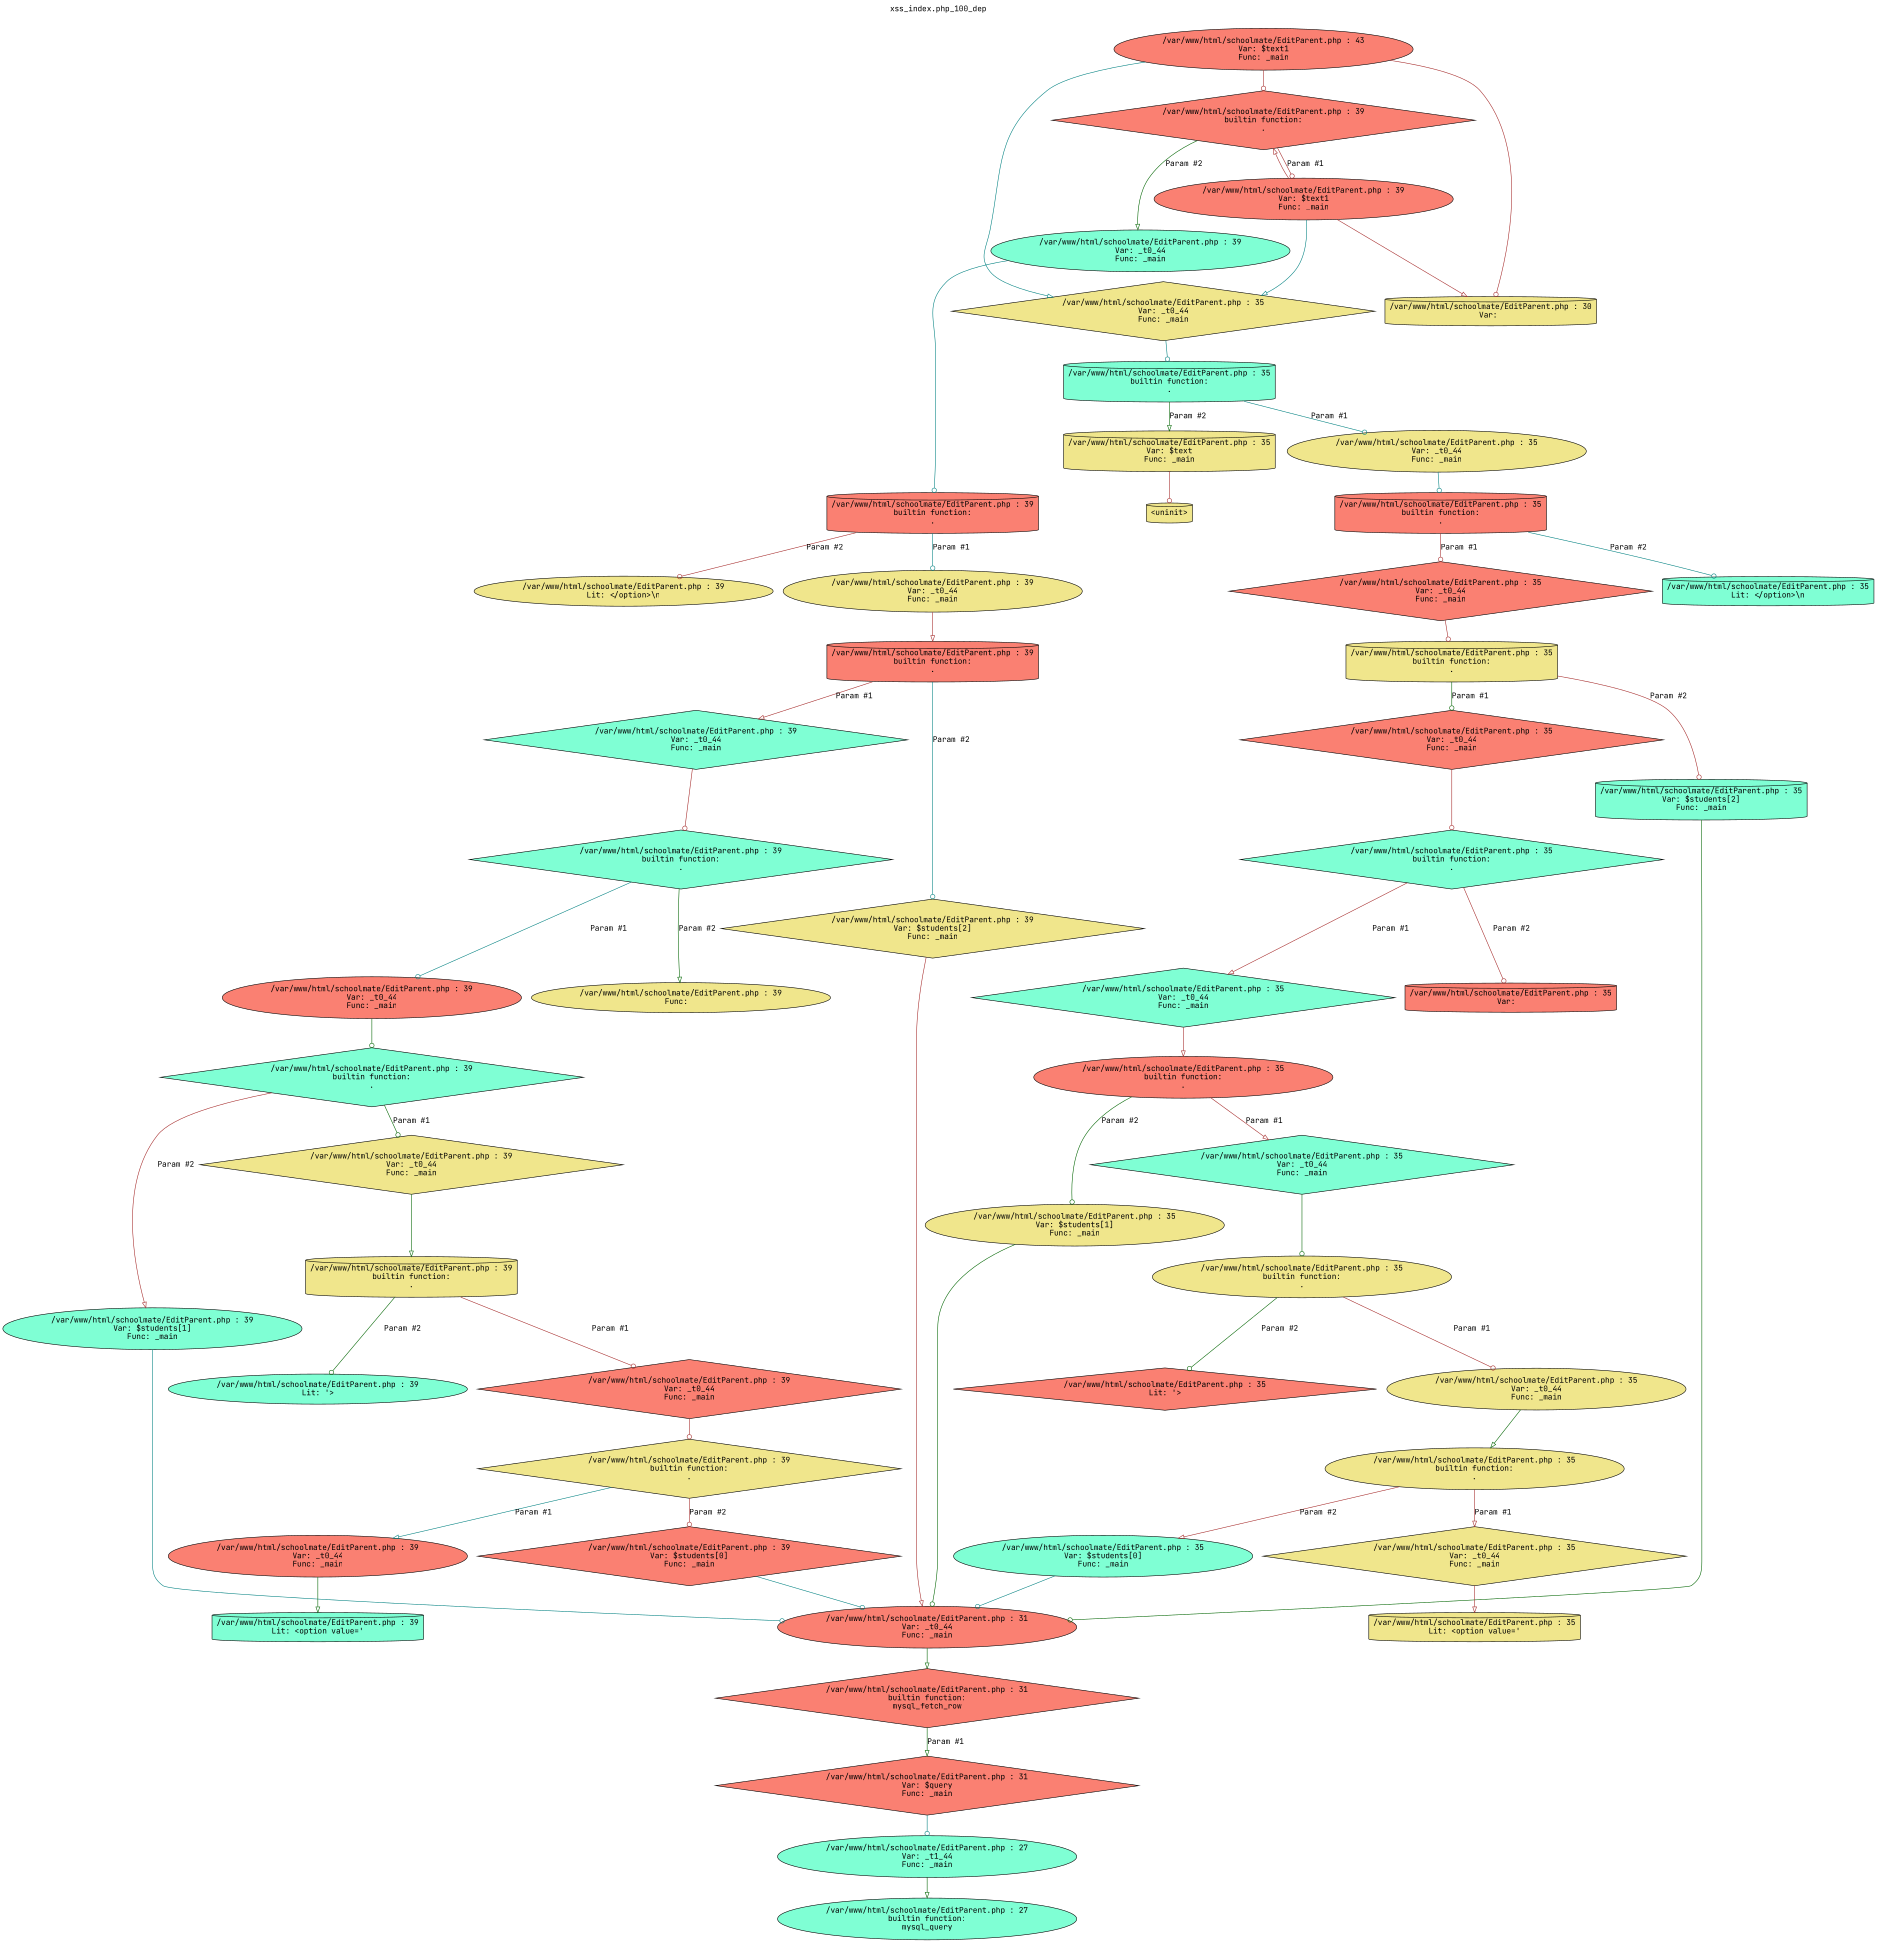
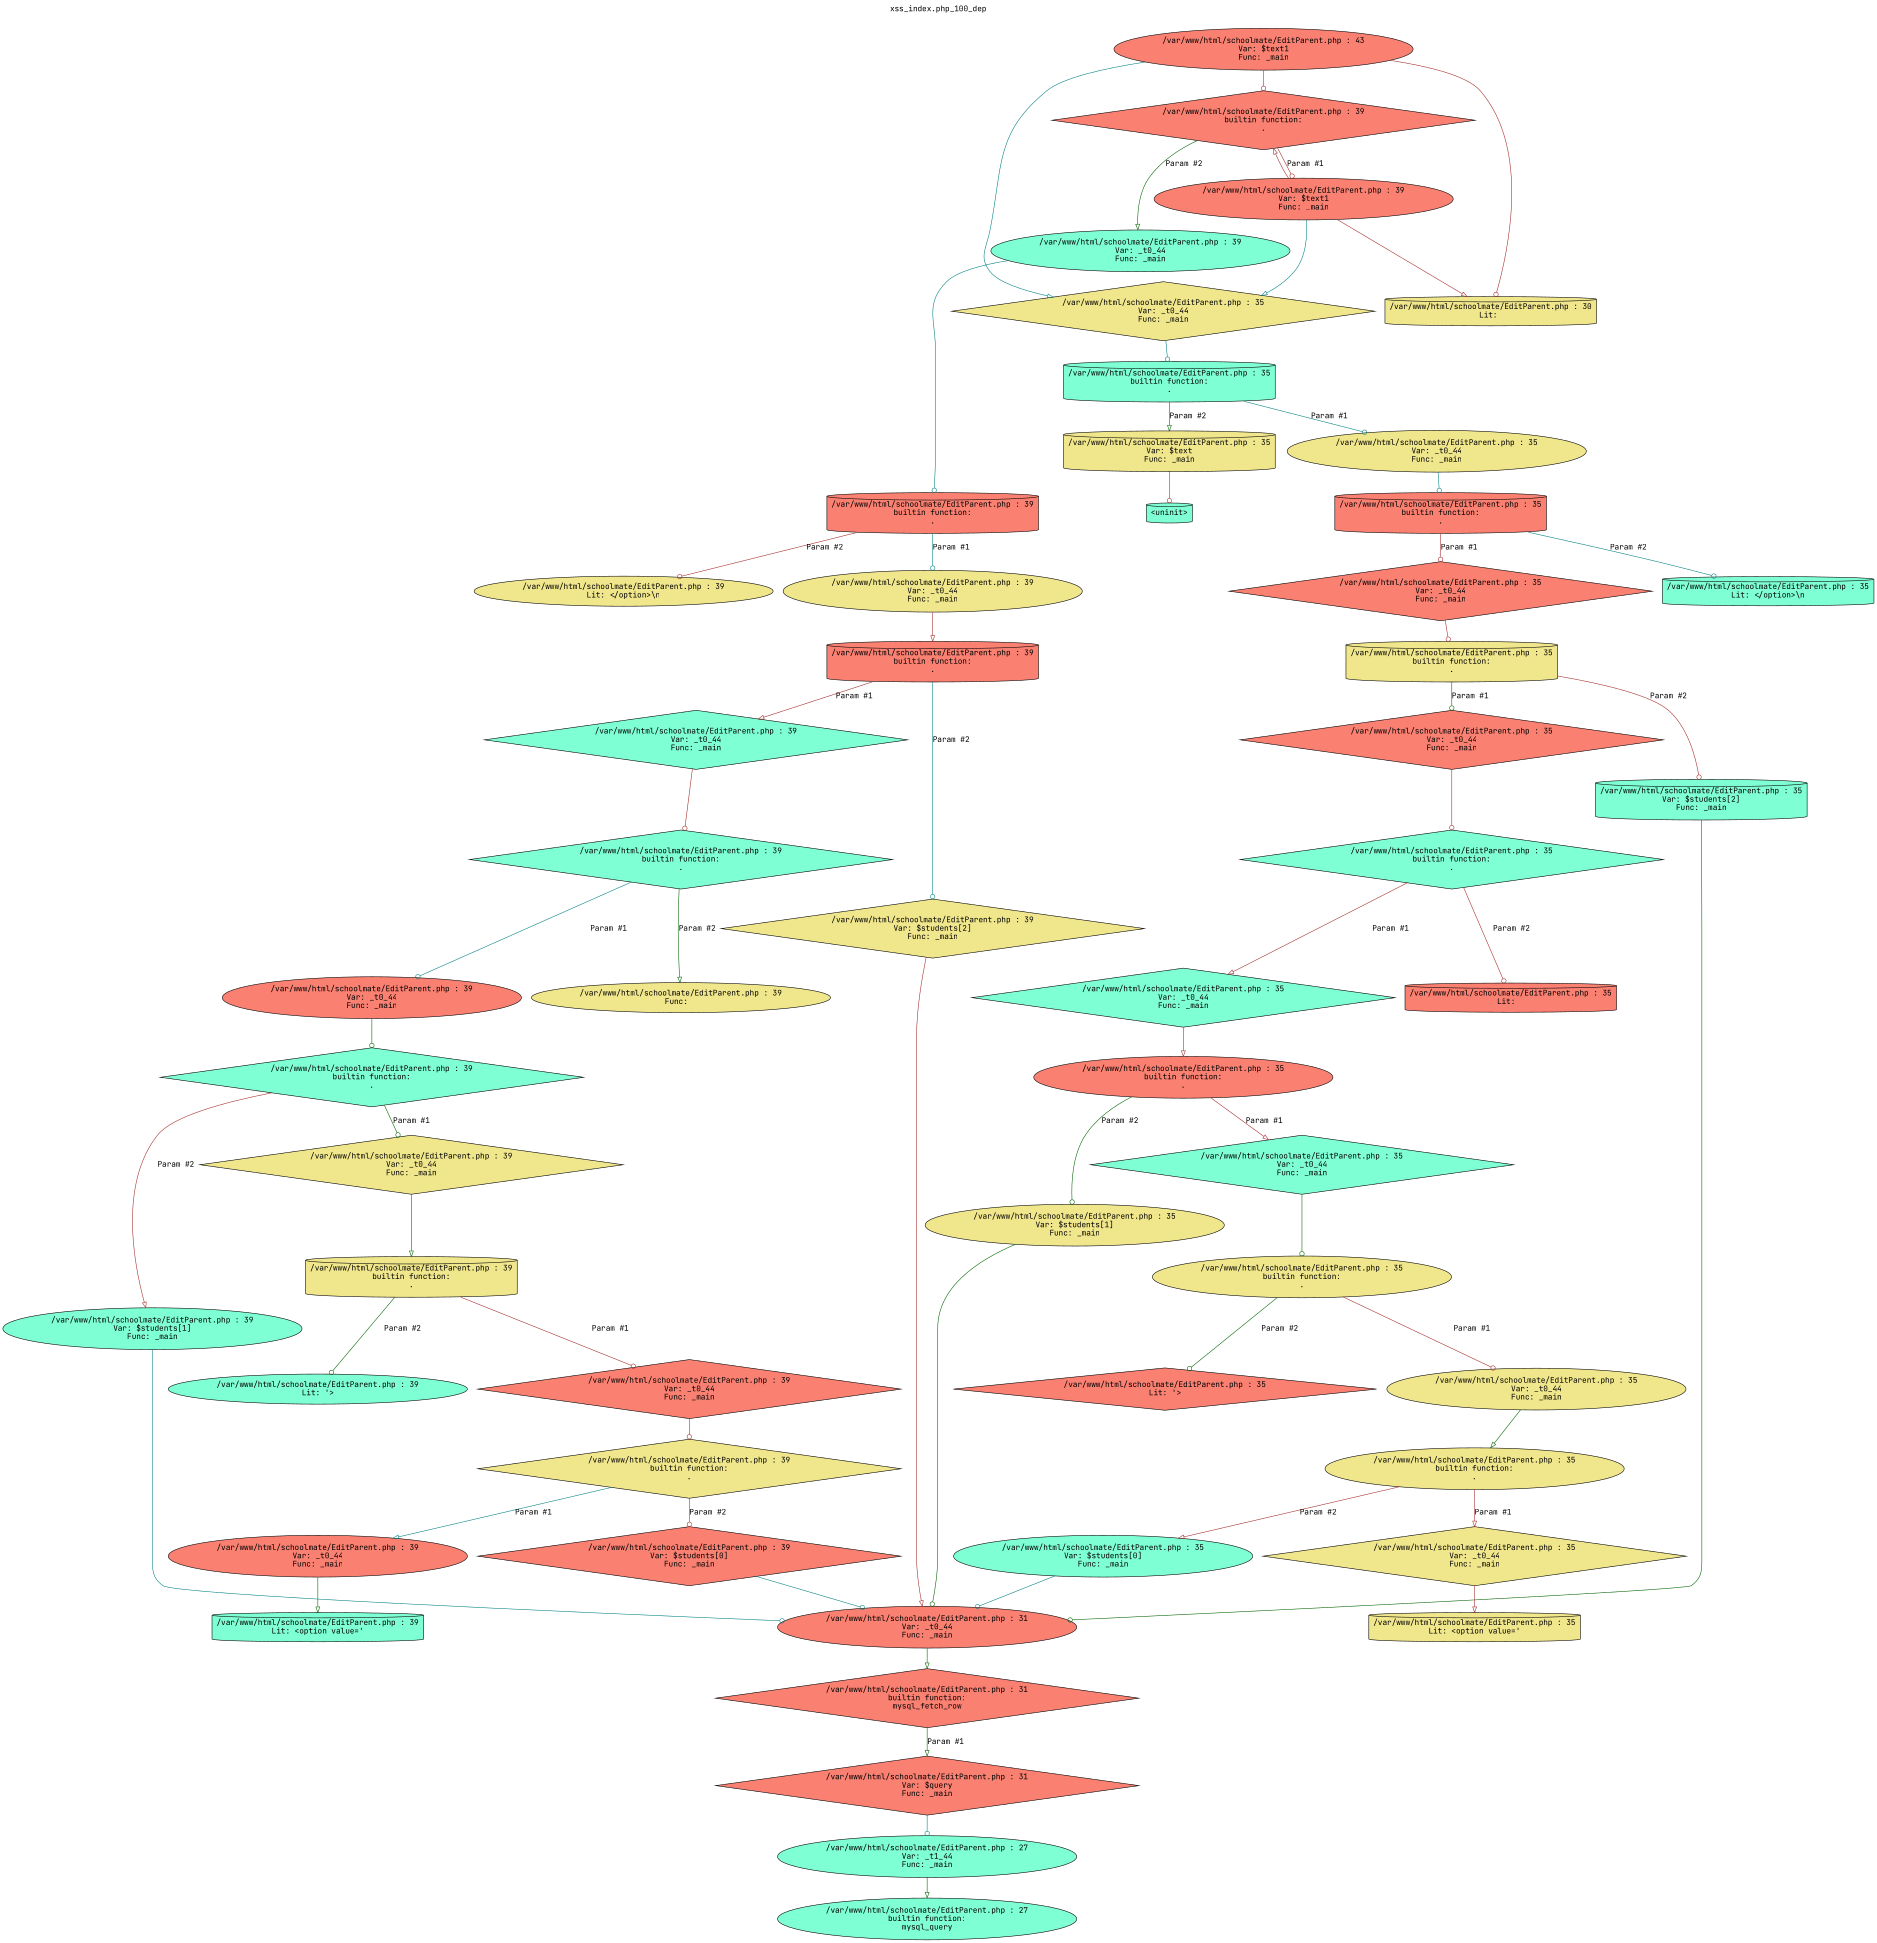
node "/var/www/html/schoolmate/EditParent.php : 30 Var:": label "/var/www/html/schoolmate/EditParent.php : 30 Var:" -> "/var/www/html/schoolmate/EditParent.php : 30 Lit:"
node "<uninit>": fillcolor khaki -> aquamarine
node "/var/www/html/schoolmate/EditParent.php : 35 Var:": label "/var/www/html/schoolmate/EditParent.php : 35 Var:" -> "/var/www/html/schoolmate/EditParent.php : 35 Lit:"
